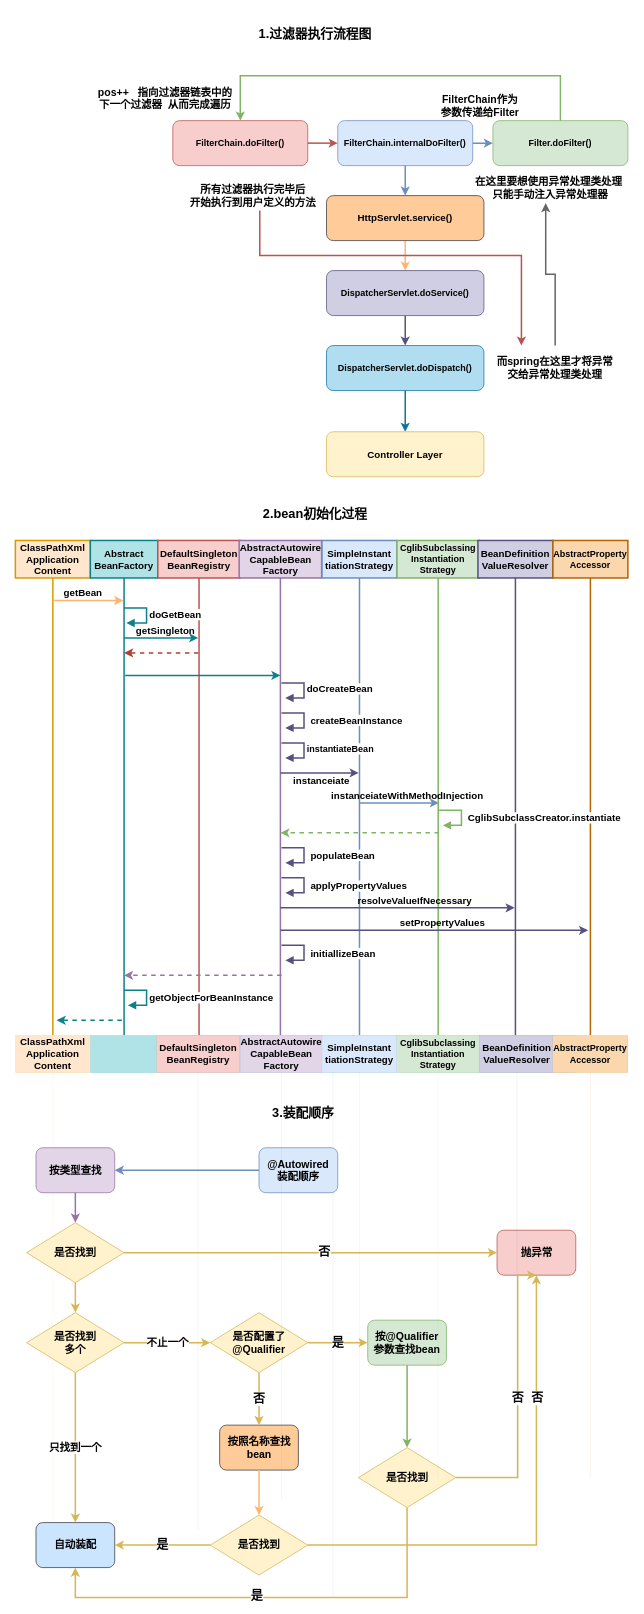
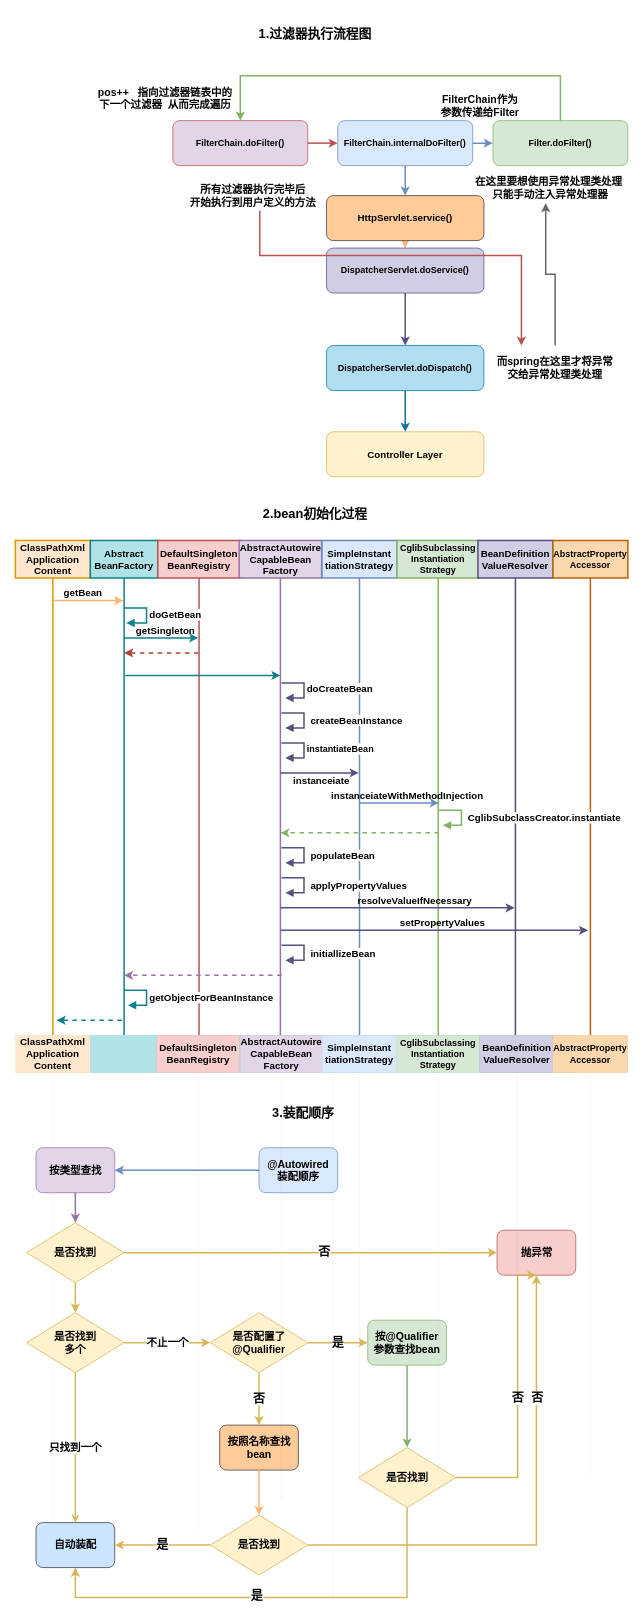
node "FilterChain.doFilter()": fillcolor #f8cecc -> #e1d5e7
node "DispatcherServlet.doService()": moved (405, 293) -> (405, 270)
edge "是否找到 多个" -> "自动装配": arrowhead classic -> open
